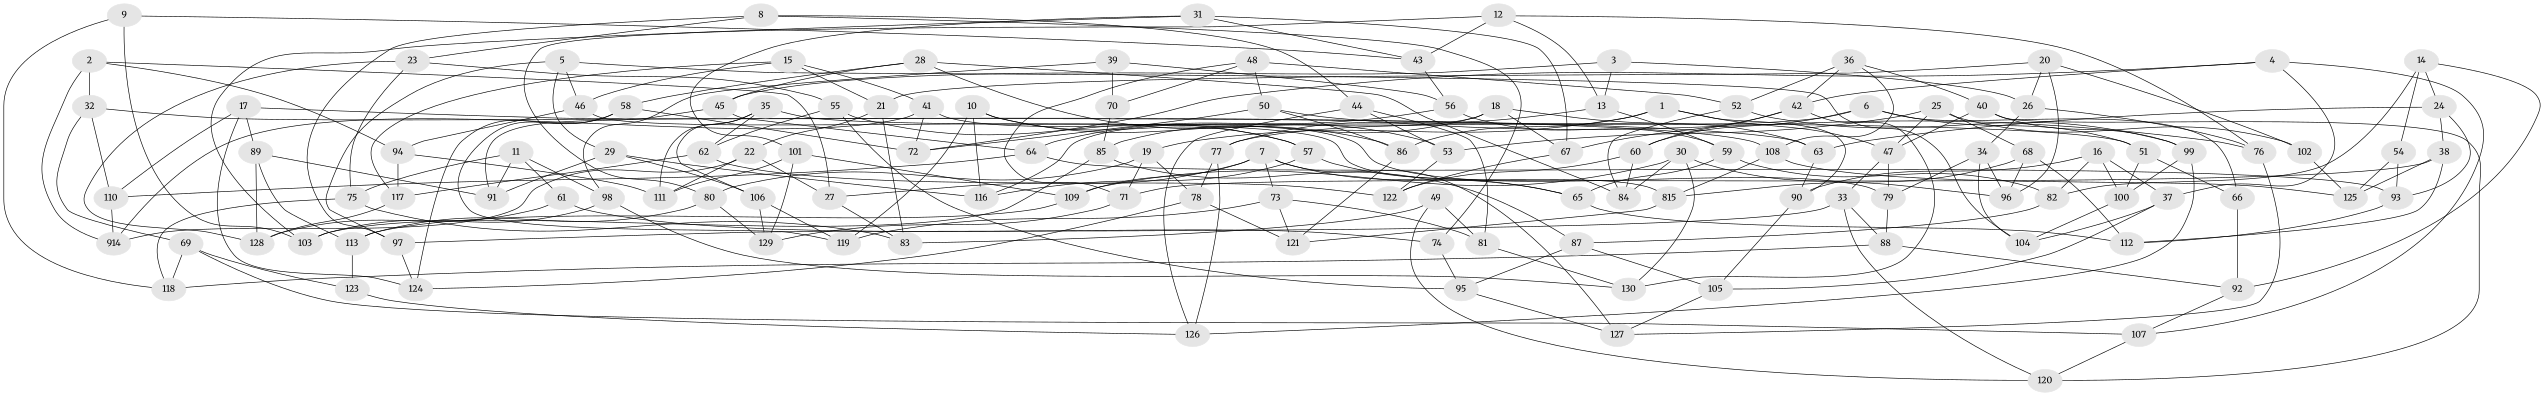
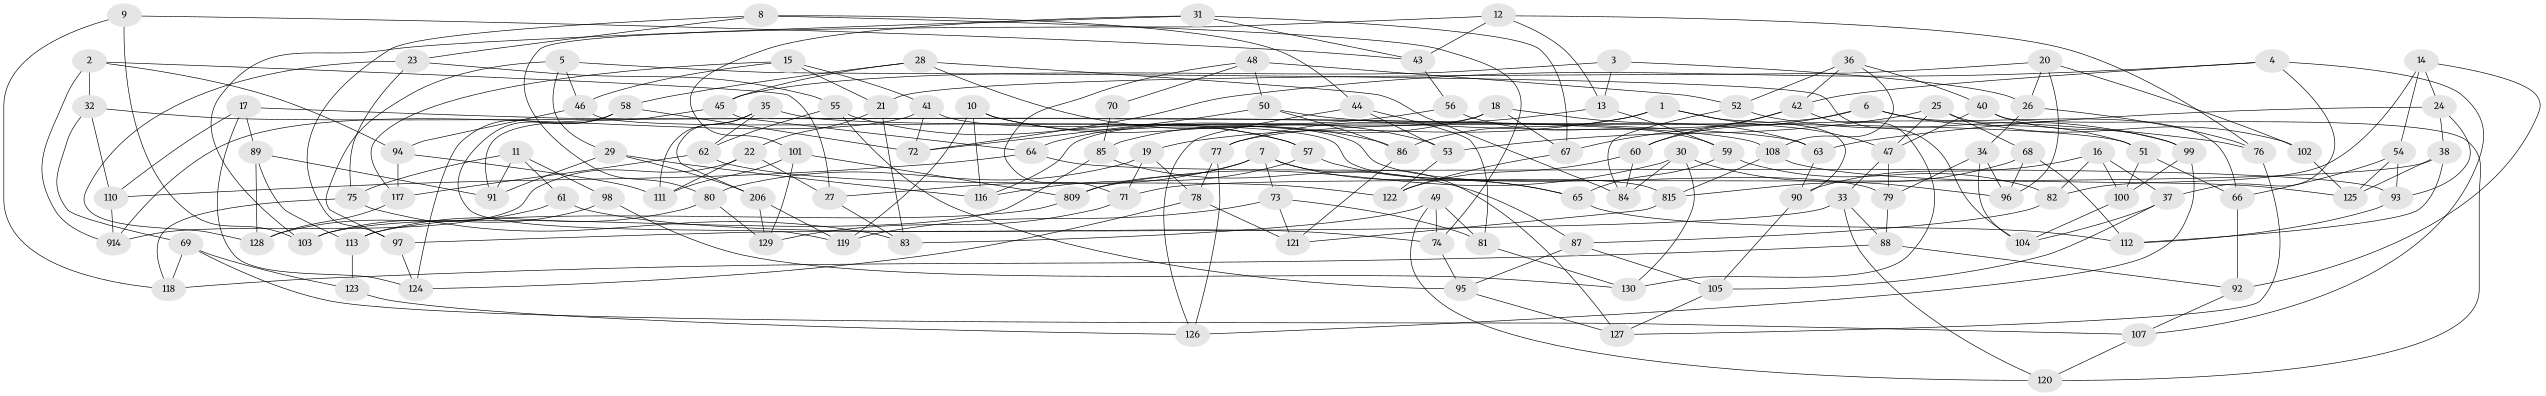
node "39": removed
edge "54" -- "66": added
node "106": label "106" -> "206"
node "109": label "109" -> "809"
edge "49" -- "74": added
